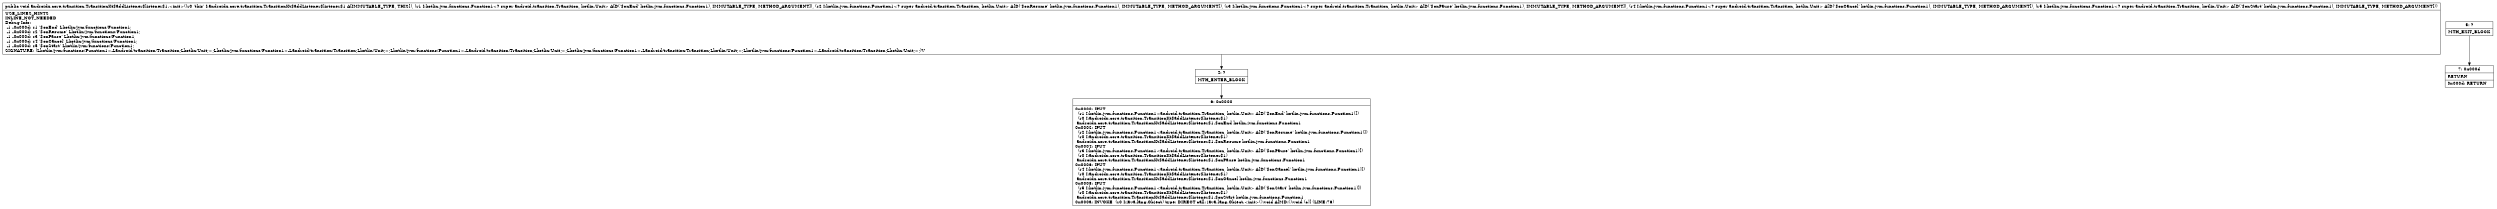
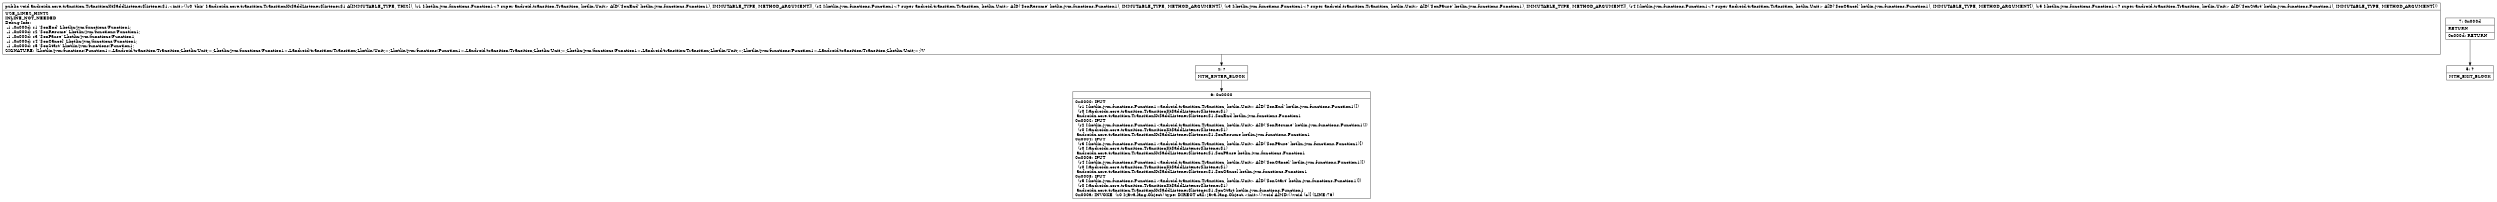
edge "5: ?" -> "7: 0x000d": reversed
